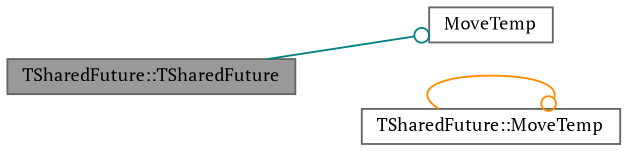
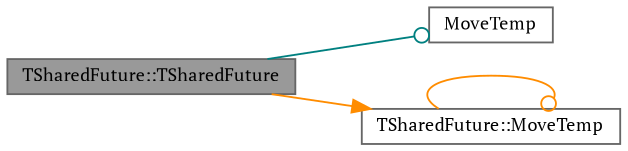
edge "TSharedFuture::TSharedFuture" -> "TSharedFuture::MoveTemp": added
